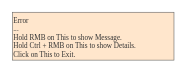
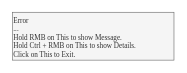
node "Error ... Hold RMB on This to show Message. Hold Ctrl + RMB on This to show Details. Click on This to Exit.": fillcolor #ffe6cc -> #f5f5f5
